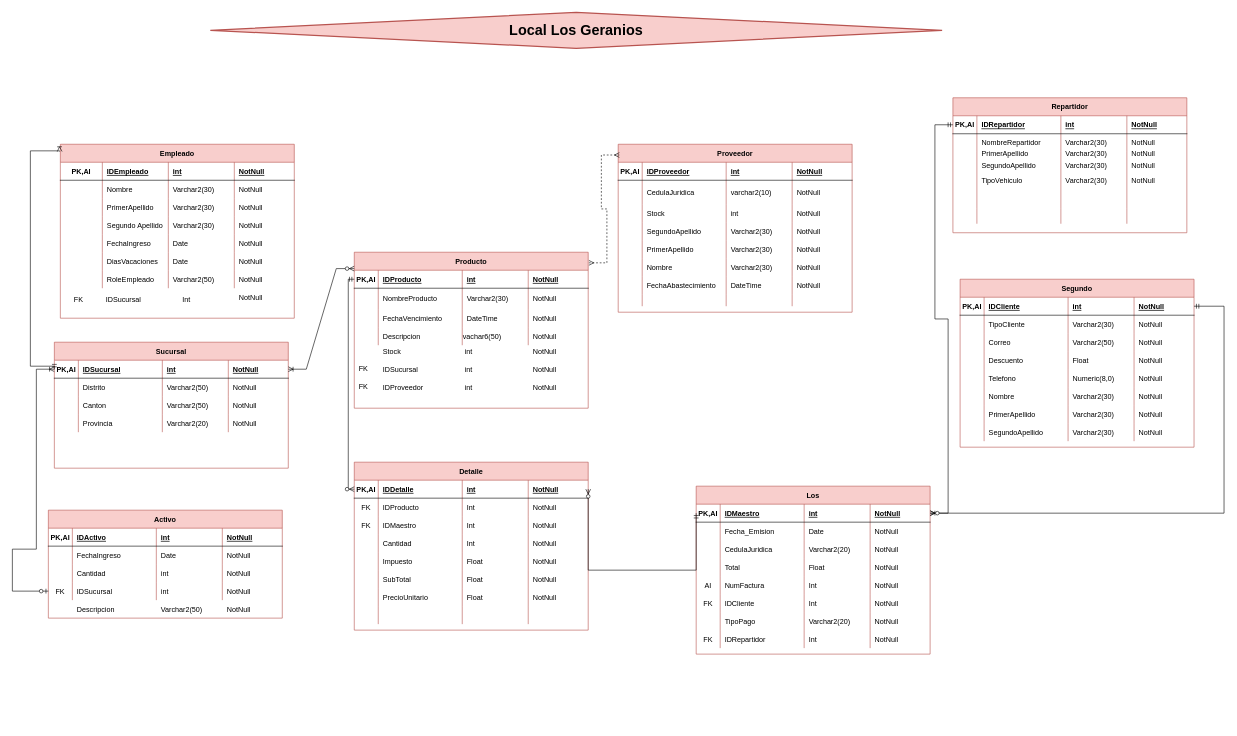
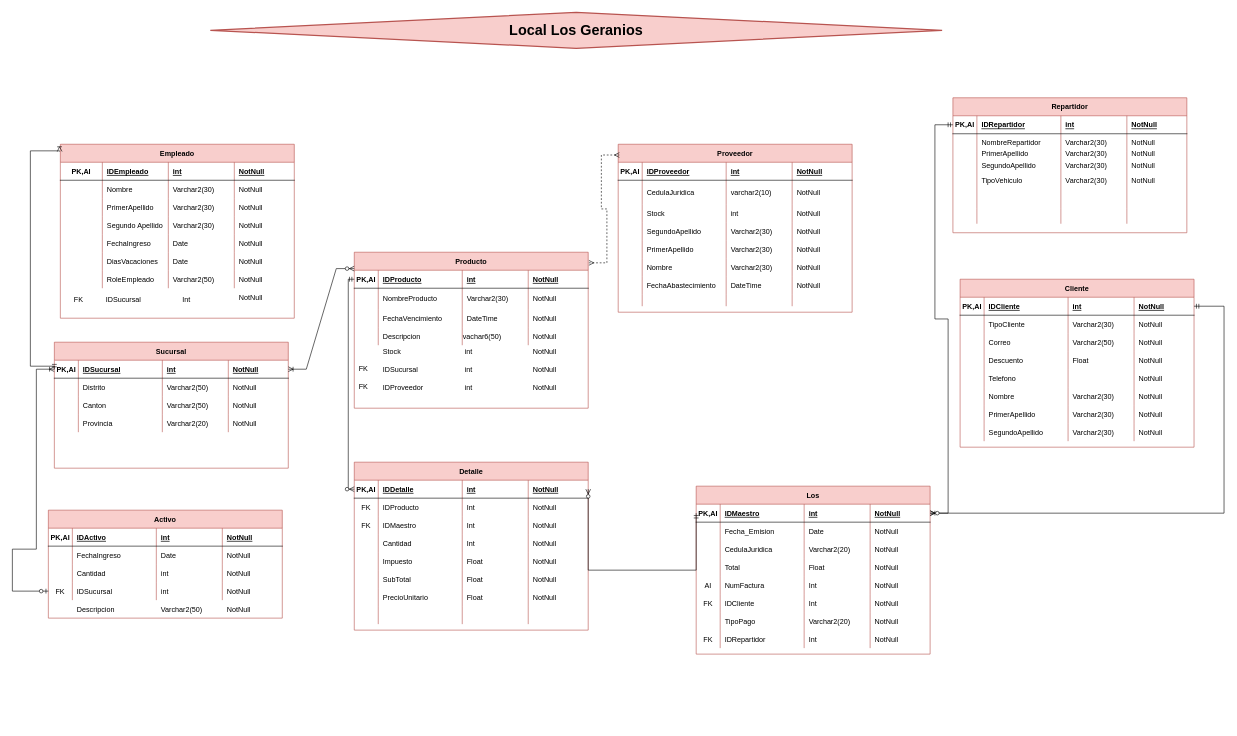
node "Segundo": label "Segundo" -> "Cliente"
node "Numeric(8,0)": removed
